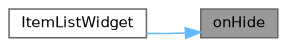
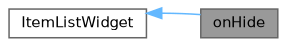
edge "ItemListWidget" -> "onHide": reversed
